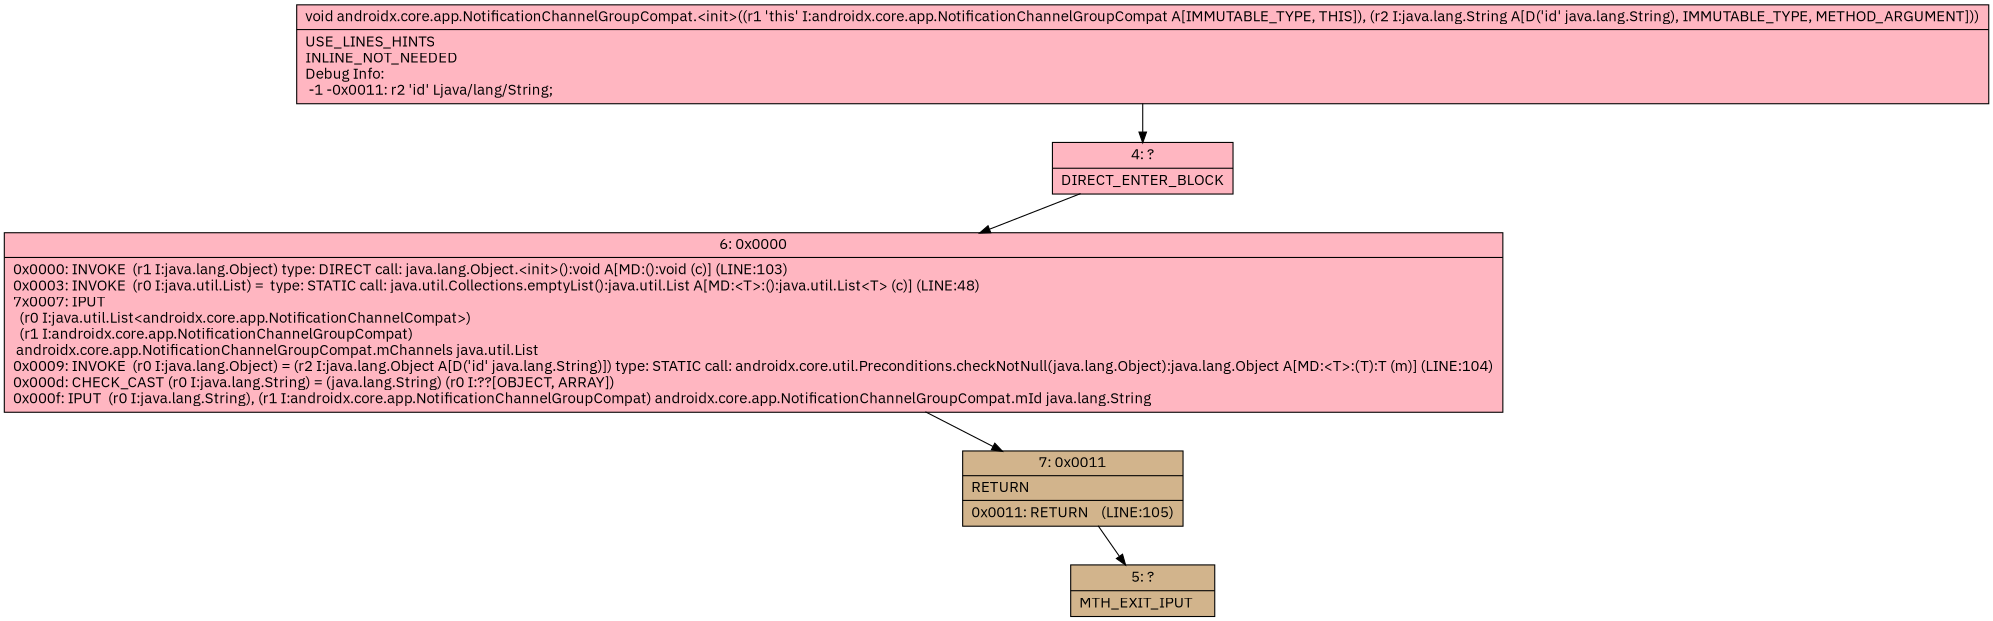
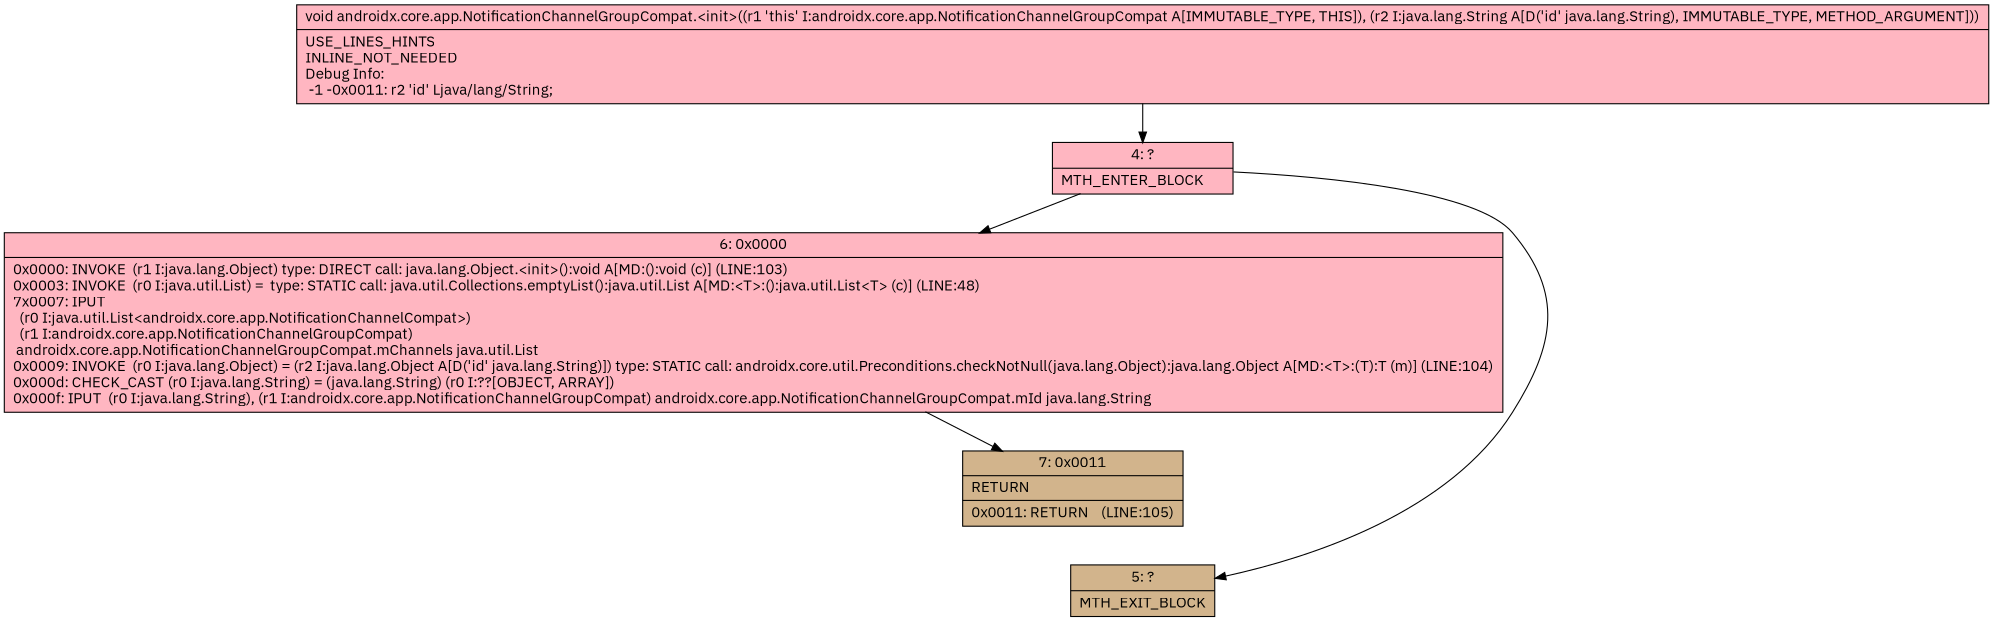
node "4: ?": text "DIRECT_ENTER_BLOCK" -> "MTH_ENTER_BLOCK"
edge "7: 0x0011" -> "5: ?": now "4: ?" -> "5: ?"
node "5: ?": text "MTH_EXIT_IPUT" -> "MTH_EXIT_BLOCK"
